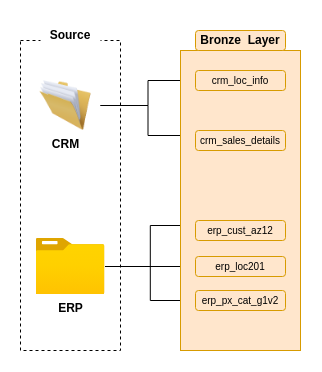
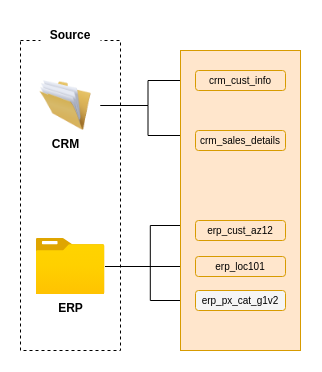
node "Bronze Layer": removed
node "crm_loc_info": label "crm_loc_info" -> "crm_cust_info"
node "erp_loc201": label "erp_loc201" -> "erp_loc101"
node "erp_px_cat_g1v2": fillcolor #ffe6cc -> #f5f5f5
